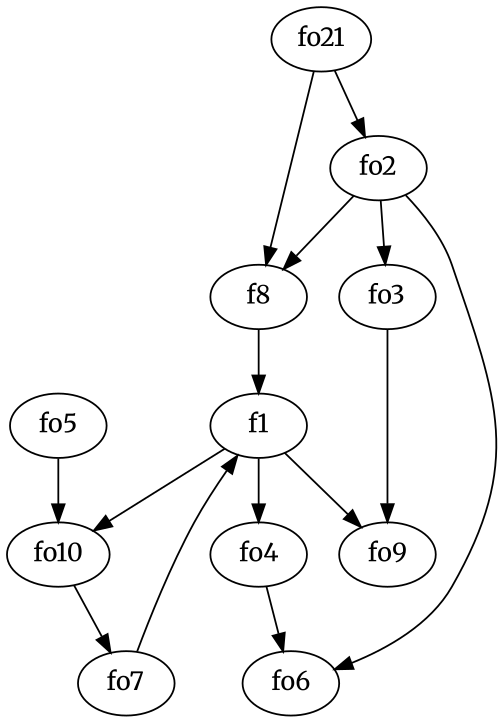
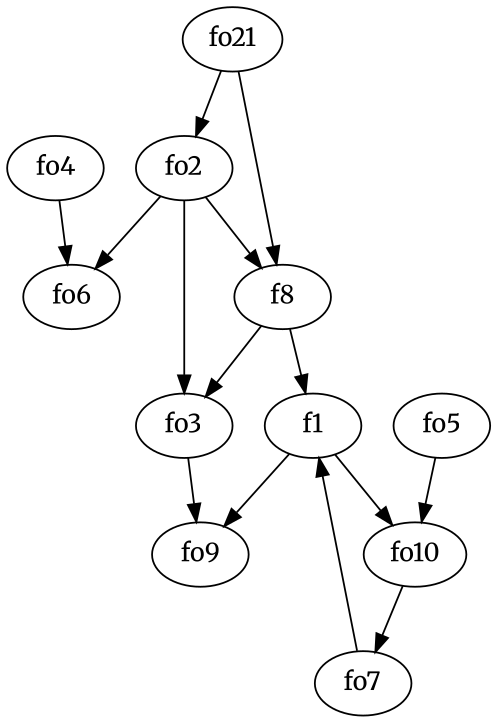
edge "f8" -> "fo3": added
edge "f1" -> "fo4": removed
